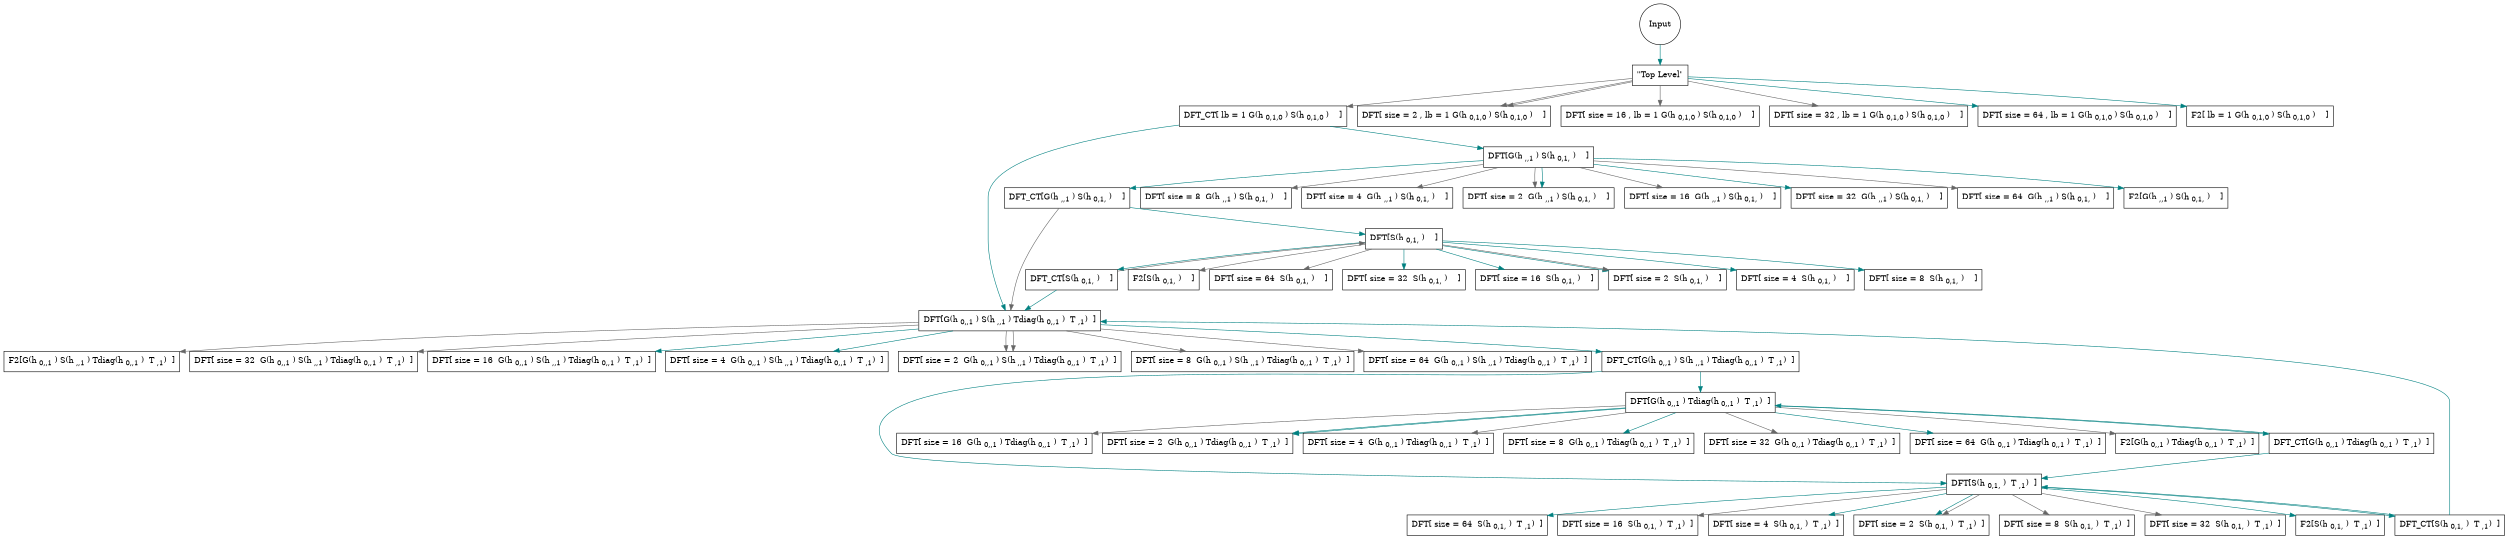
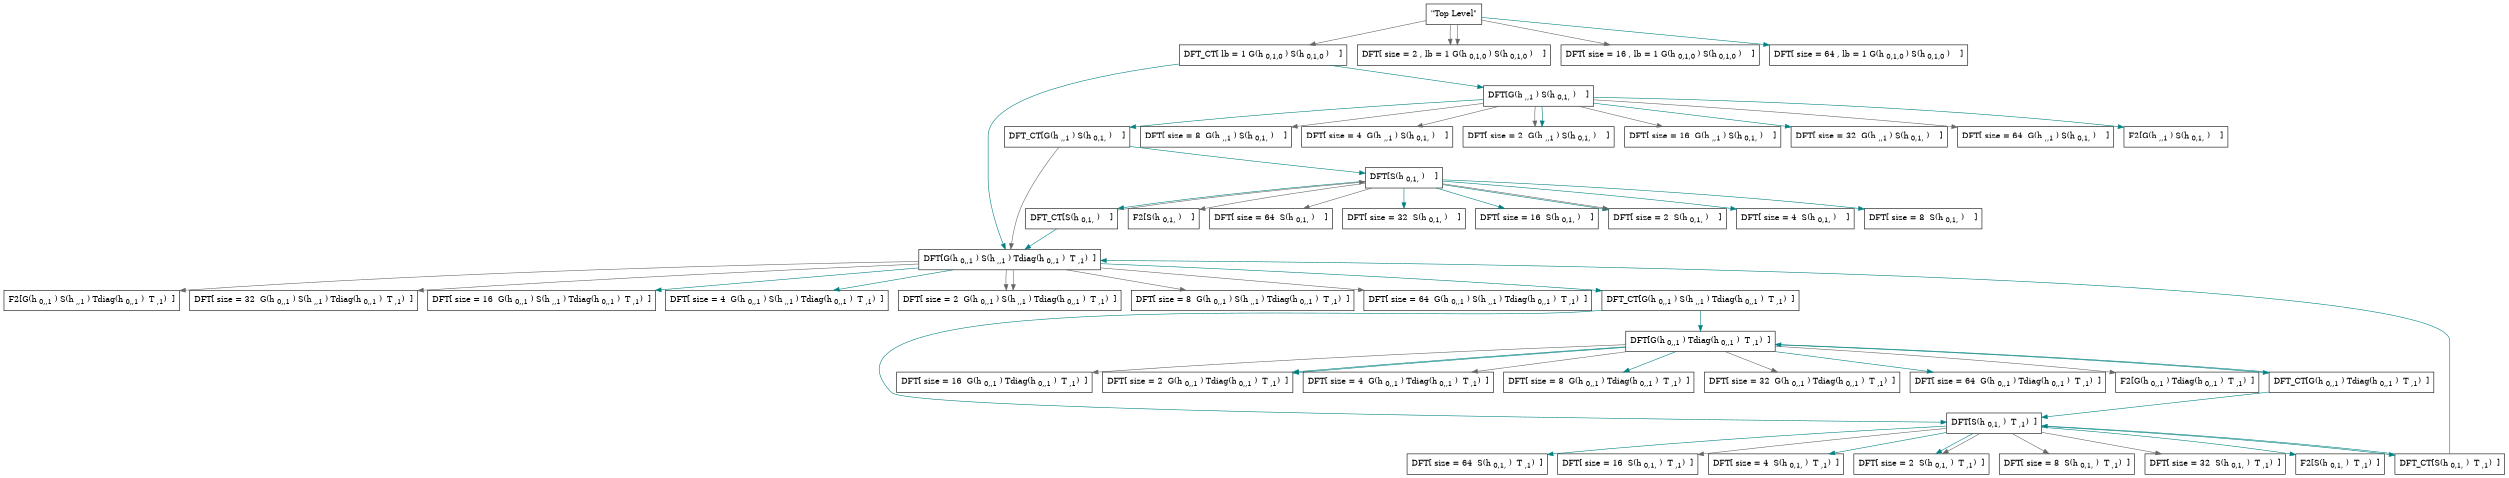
node "Input": removed
node "DFT[ size = 32 , lb = 1 G(h": removed
node "F2[ lb = 1 G(h": removed
